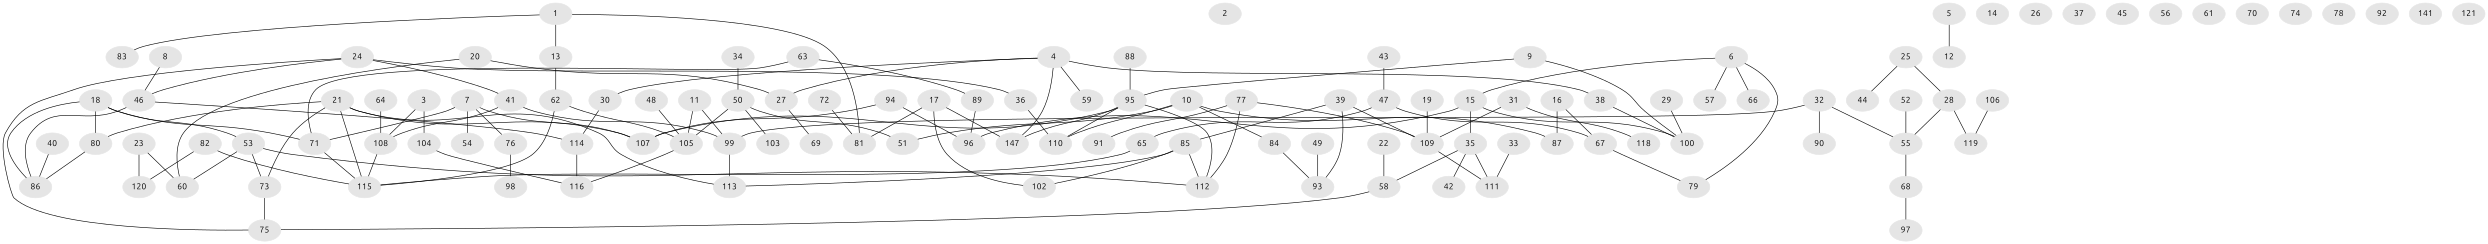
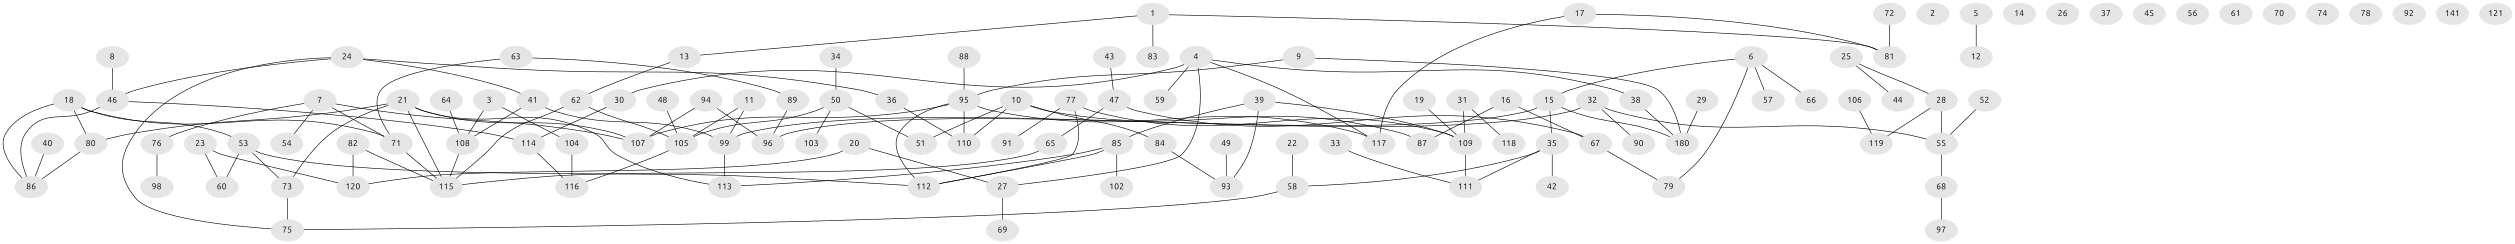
edge "20" -- "60": now "20" -- "120"
node "147": label "147" -> "117"
node "100": label "100" -> "180"
edge "17" -- "102": removed
